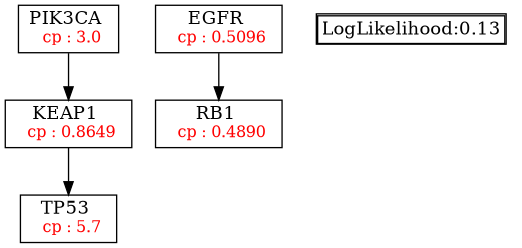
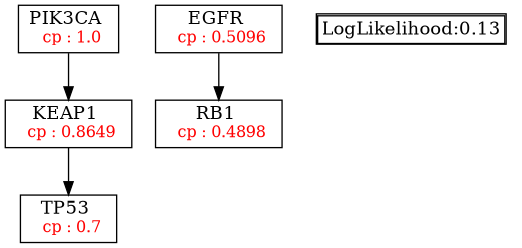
node "PIK3CA": text "cp : 3.0" -> "cp : 1.0"
node "RB1": text "cp : 0.4890" -> "cp : 0.4898"
node "TP53": text "cp : 5.7" -> "cp : 0.7"
